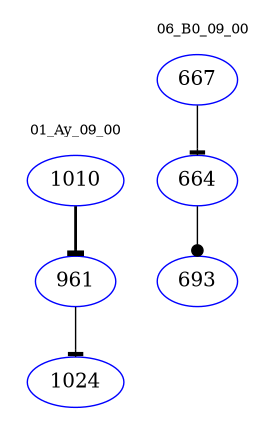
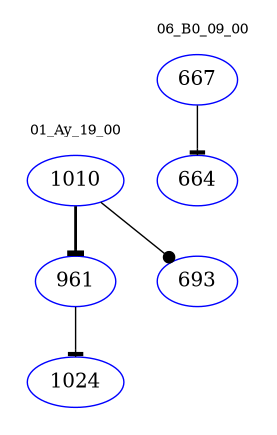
cluster "01_Ay_09_00": label "01_Ay_09_00" -> "01_Ay_19_00"
edge "664" -> "693": now "1010" -> "693"
